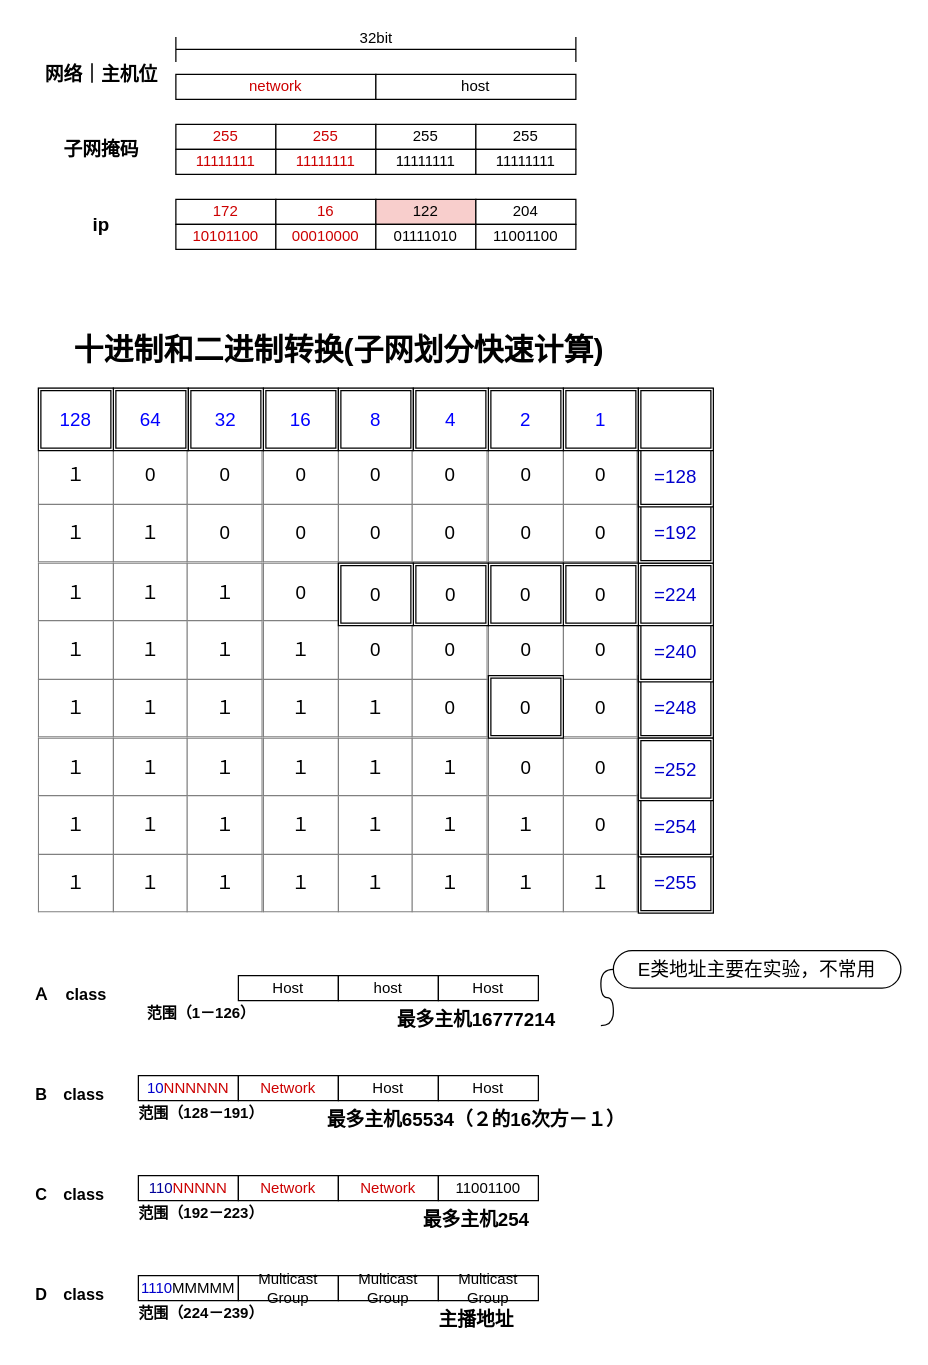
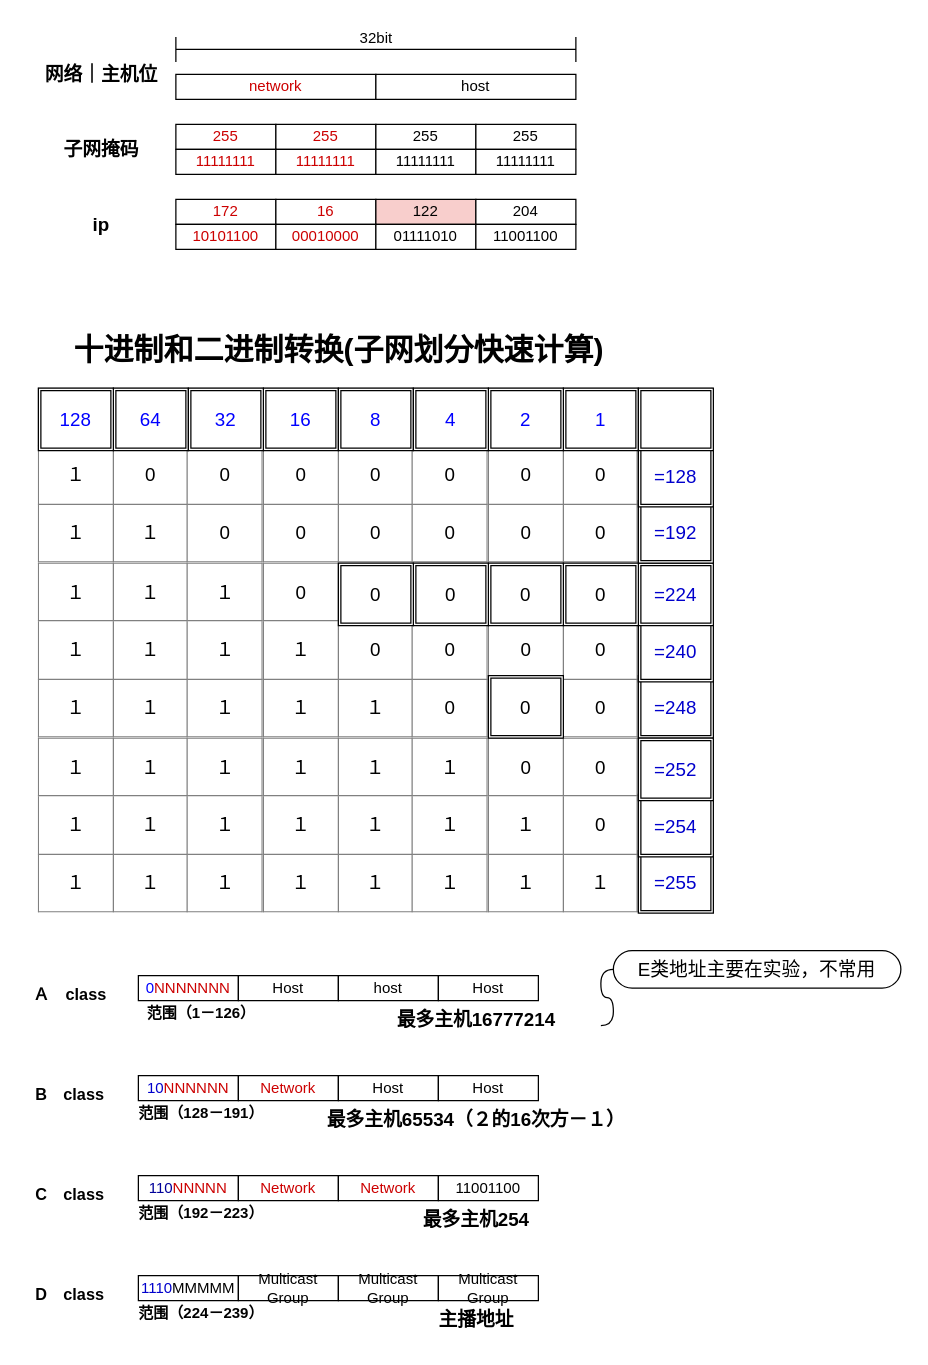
node "0NNNNNNN": added
